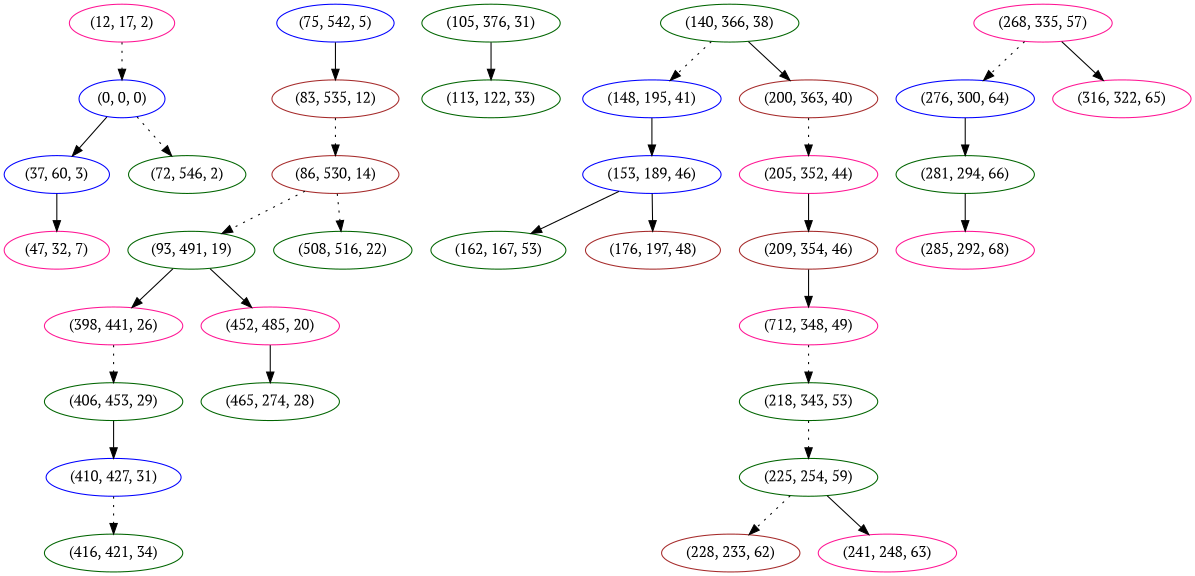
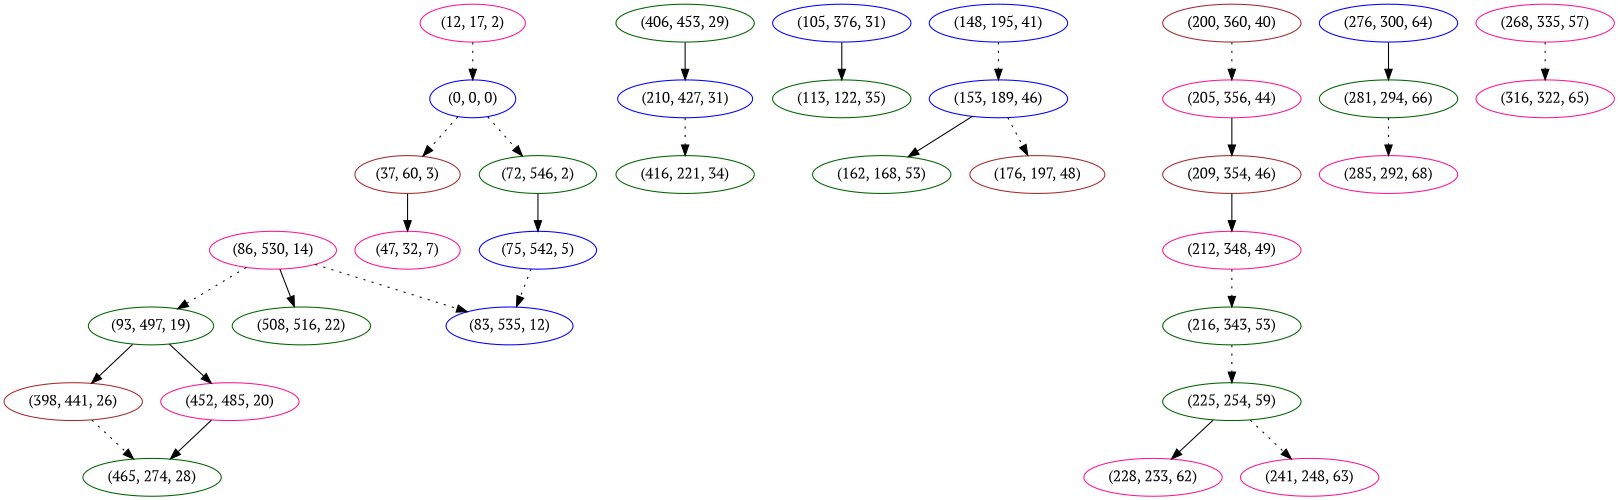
node "(105, 376, 31)": color darkgreen -> blue
node "(140, 366, 38)": removed
edge "(75, 542, 5)" -> "(83, 535, 12)": style solid -> dotted
edge "(268, 335, 57)" -> "(276, 300, 64)": removed
edge "(268, 335, 57)" -> "(316, 322, 65)": style solid -> dotted
node "(83, 535, 12)": color brown -> blue
node "(113, 122, 33)": label "(113, 122, 33)" -> "(113, 122, 35)"
node "(200, 363, 40)": label "(200, 363, 40)" -> "(200, 360, 40)"
edge "(83, 535, 12)" -> "(86, 530, 14)": reversed
edge "(148, 195, 41)" -> "(153, 189, 46)": style solid -> dotted
edge "(0, 0, 0)" -> "(37, 60, 3)": style solid -> dotted
node "(37, 60, 3)": color blue -> brown
node "(86, 530, 14)": color brown -> deeppink
node "(205, 352, 44)": label "(205, 352, 44)" -> "(205, 356, 44)"
edge "(86, 530, 14)" -> "(508, 516, 22)": style dotted -> solid
edge "(72, 546, 2)" -> "(75, 542, 5)": added
edge "(153, 189, 46)" -> "(176, 197, 48)": style solid -> dotted
edge "(281, 294, 66)" -> "(285, 292, 68)": style solid -> dotted
node "(93, 491, 19)": label "(93, 491, 19)" -> "(93, 497, 19)"
node "(162, 167, 53)": label "(162, 167, 53)" -> "(162, 168, 53)"
node "(398, 441, 26)": color deeppink -> brown
node "(712, 348, 49)": label "(712, 348, 49)" -> "(212, 348, 49)"
edge "(398, 441, 26)" -> "(406, 453, 29)": now "(398, 441, 26)" -> "(465, 274, 28)"
node "(218, 343, 53)": label "(218, 343, 53)" -> "(216, 343, 53)"
node "(410, 427, 31)": label "(410, 427, 31)" -> "(210, 427, 31)"
edge "(225, 254, 59)" -> "(228, 233, 62)": style dotted -> solid
edge "(225, 254, 59)" -> "(241, 248, 63)": style solid -> dotted
node "(416, 421, 34)": label "(416, 421, 34)" -> "(416, 221, 34)"
node "(228, 233, 62)": color brown -> deeppink
